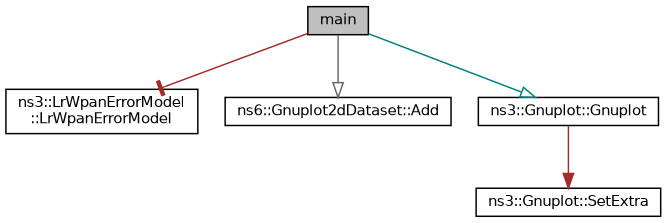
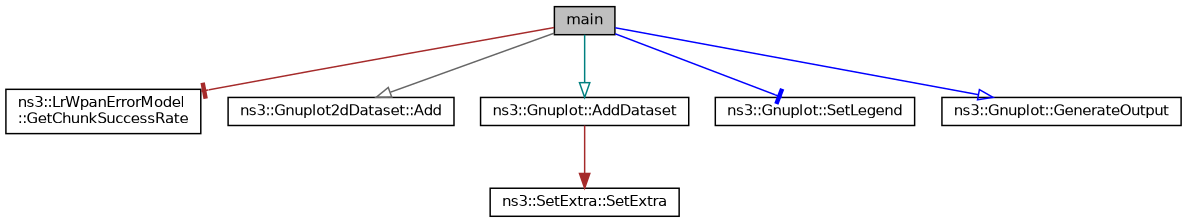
node "ns3::LrWpanErrorModel ::LrWpanErrorModel": label "ns3::LrWpanErrorModel ::LrWpanErrorModel" -> "ns3::LrWpanErrorModel ::GetChunkSuccessRate"
node "ns6::Gnuplot2dDataset::Add": label "ns6::Gnuplot2dDataset::Add" -> "ns3::Gnuplot2dDataset::Add"
node "ns3::Gnuplot::Gnuplot": label "ns3::Gnuplot::Gnuplot" -> "ns3::Gnuplot::AddDataset"
node "ns3::Gnuplot::SetLegend": added
node "ns3::Gnuplot::GenerateOutput": added
node "ns3::Gnuplot::SetExtra": label "ns3::Gnuplot::SetExtra" -> "ns3::SetExtra::SetExtra"
